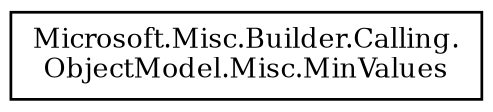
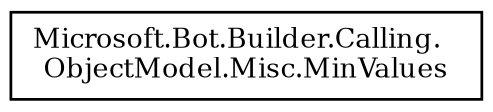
node "Microsoft.Misc.Builder.Calling. ObjectModel.Misc.MinValues": label "Microsoft.Misc.Builder.Calling. ObjectModel.Misc.MinValues" -> "Microsoft.Bot.Builder.Calling. ObjectModel.Misc.MinValues"
